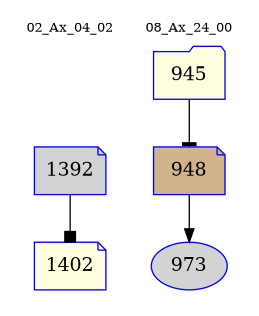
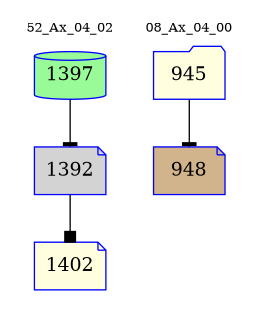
cluster "02_Ax_04_02": label "02_Ax_04_02" -> "52_Ax_04_02"
cluster "08_Ax_24_00": label "08_Ax_24_00" -> "08_Ax_04_00"
node "1397": added
node "973": removed
